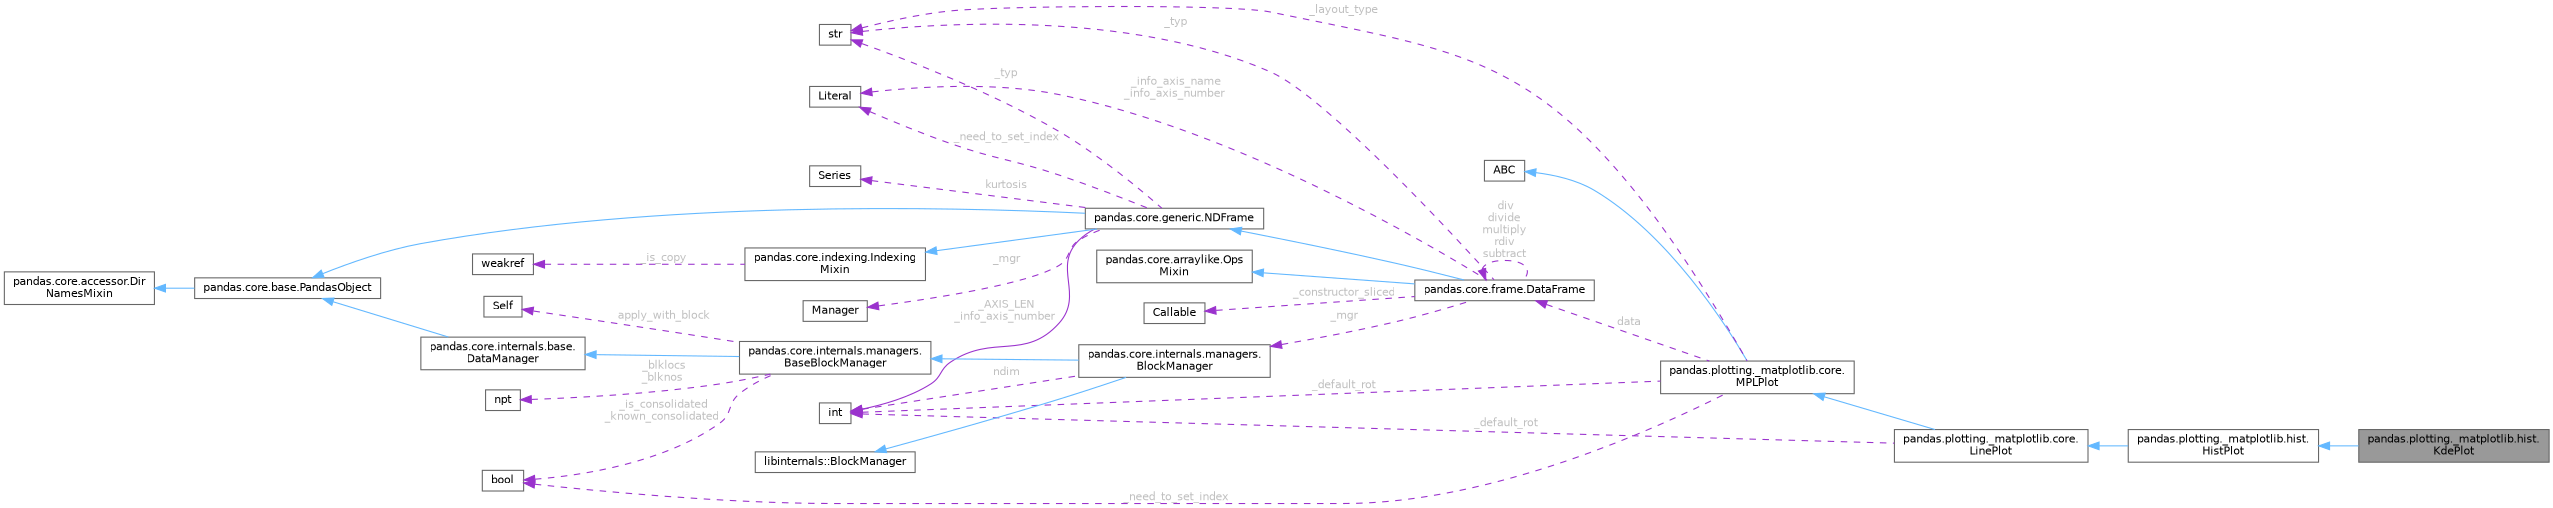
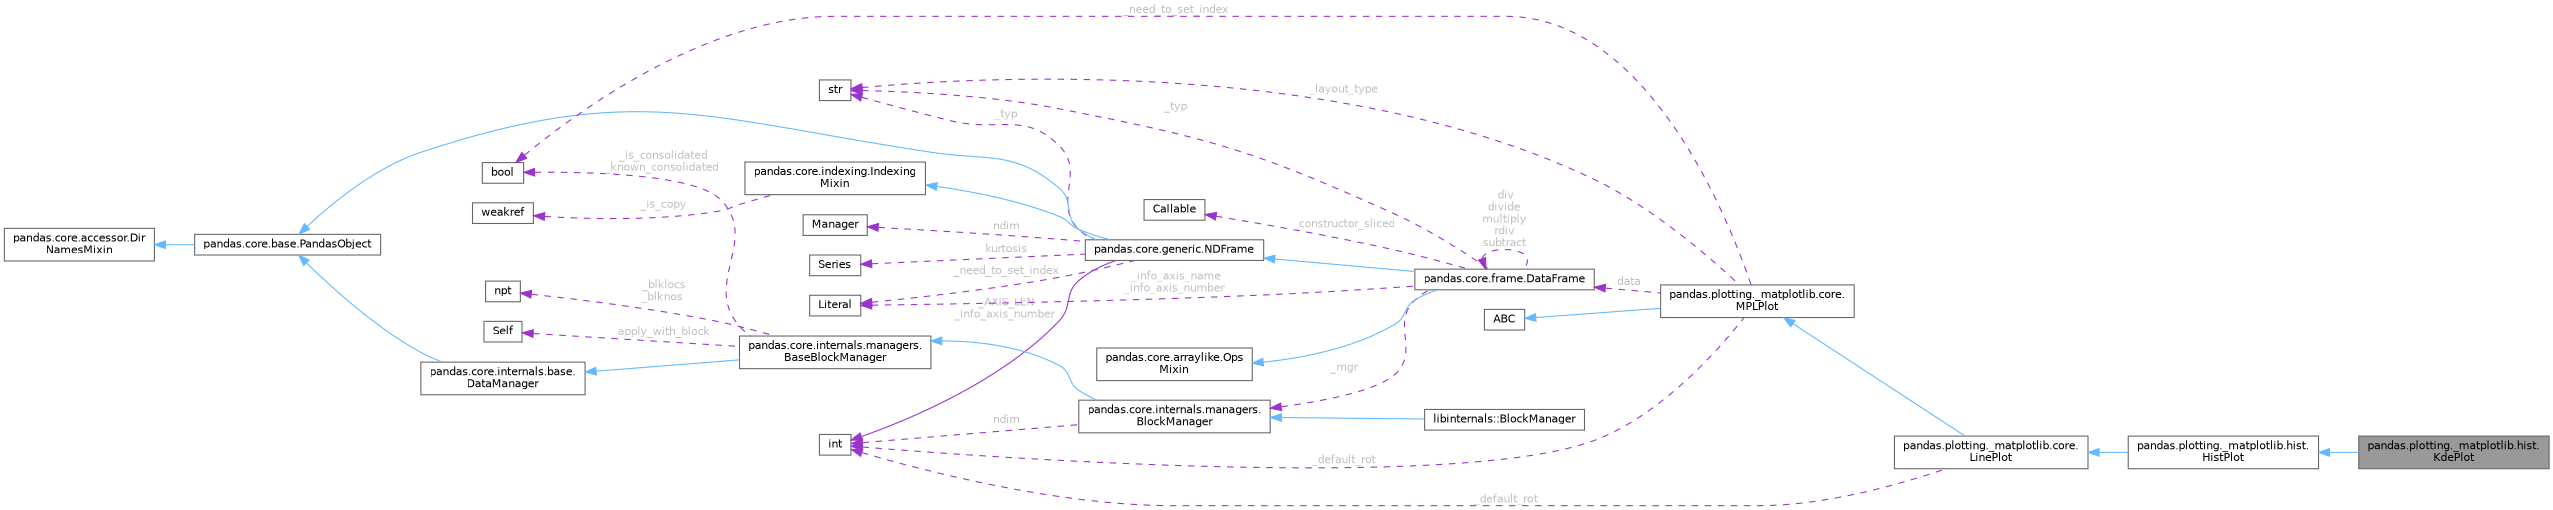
edge "pandas.core.generic.NDFrame" -> "Manager": label " _mgr" -> " ndim"
edge "pandas.core.internals.managers. BlockManager" -> "libinternals::BlockManager": reversed
